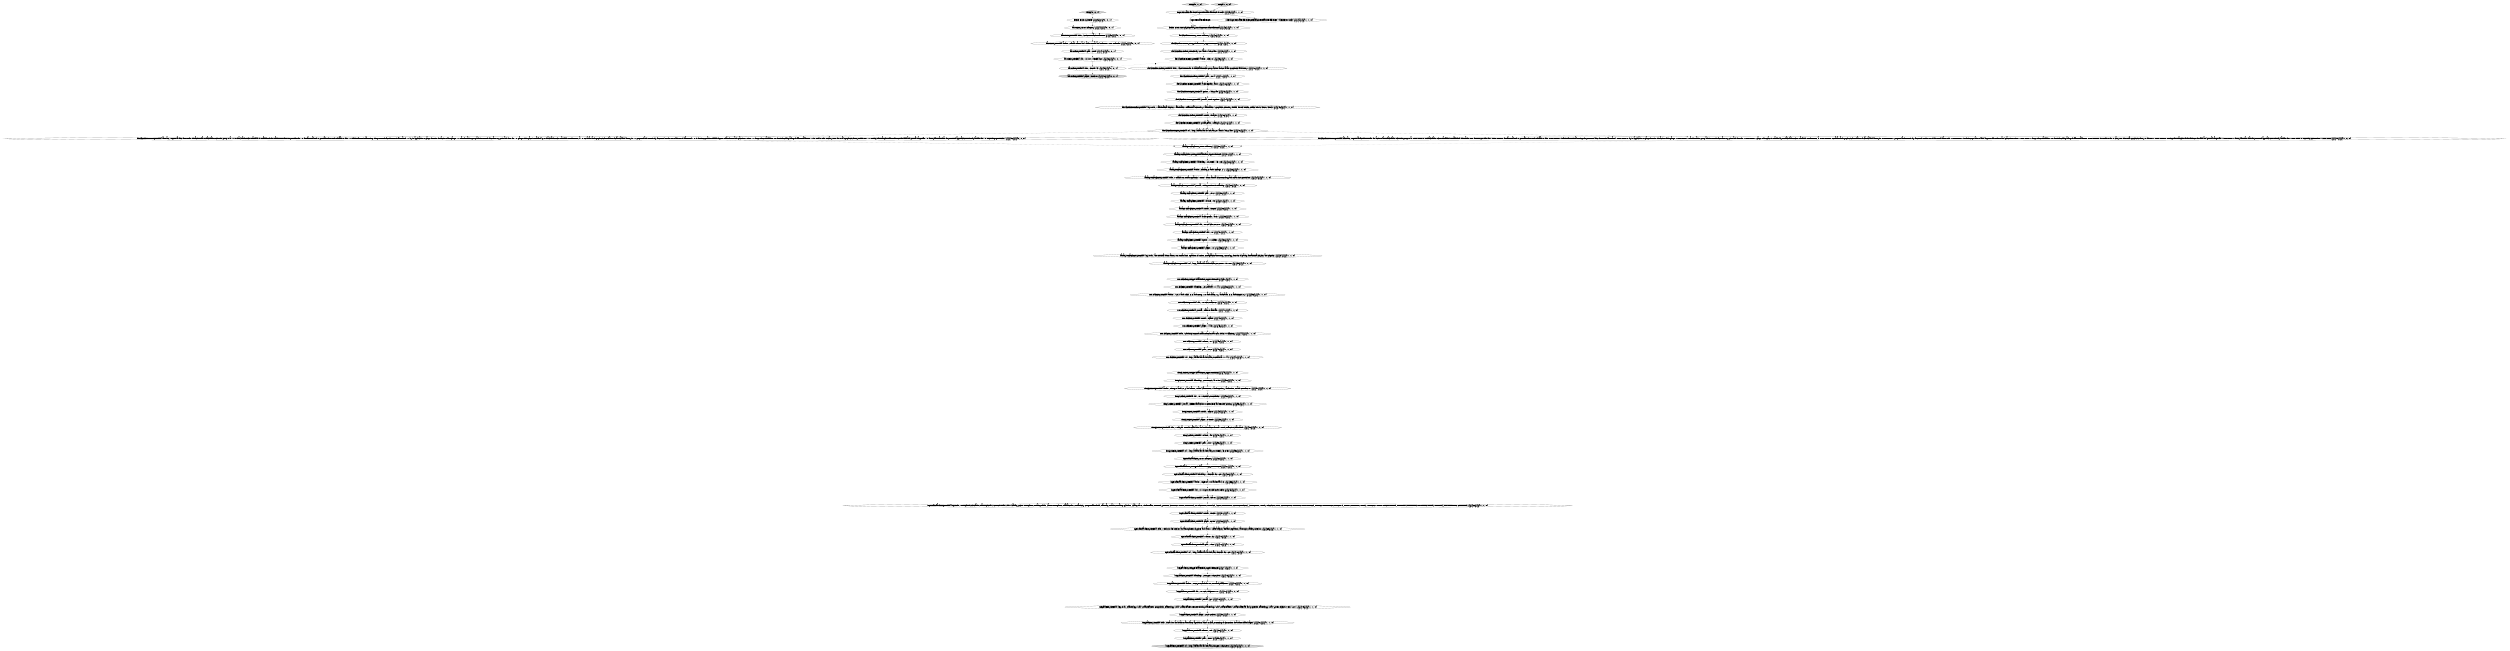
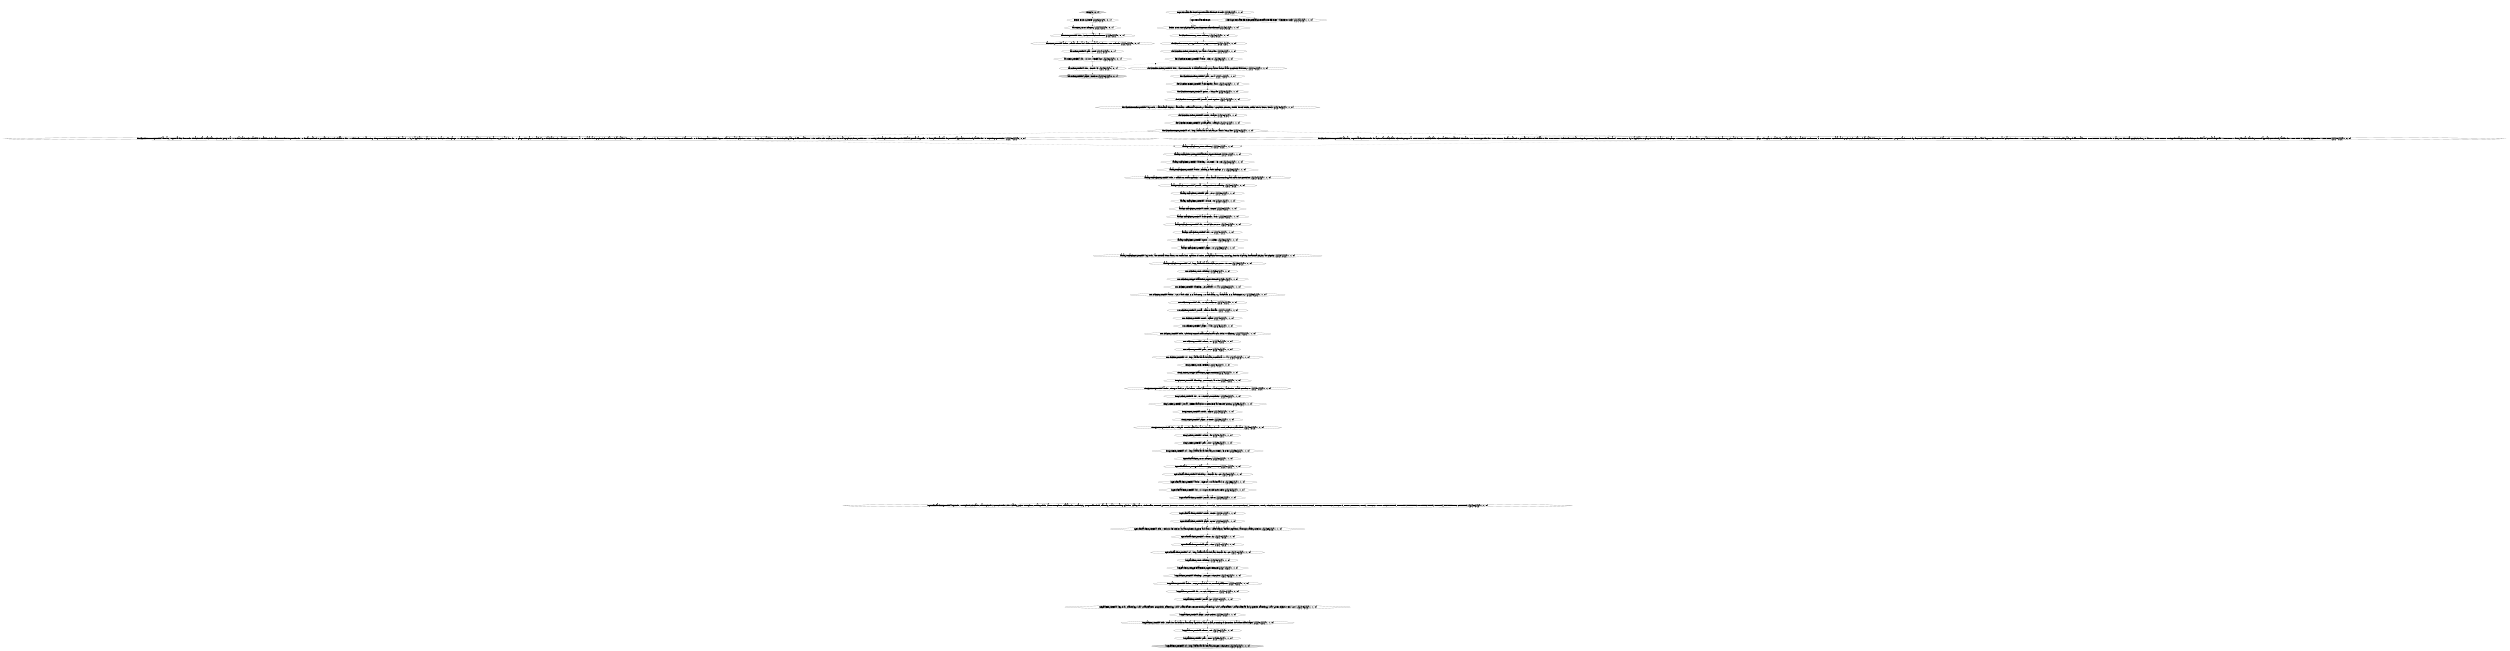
node "setUp['0', '1', '0']": removed
node "setUp['1', '0', '0']": removed
node "sunWelchEntry = new BibEntry()@@@36@@@['1', '1', '0']": added
node "xiongSunEntry = new BibEntry()@@@48@@@['1', '1', '0']": added
node "luceyPaulEntry = new BibEntry()@@@73@@@['1', '1', '0']": added
